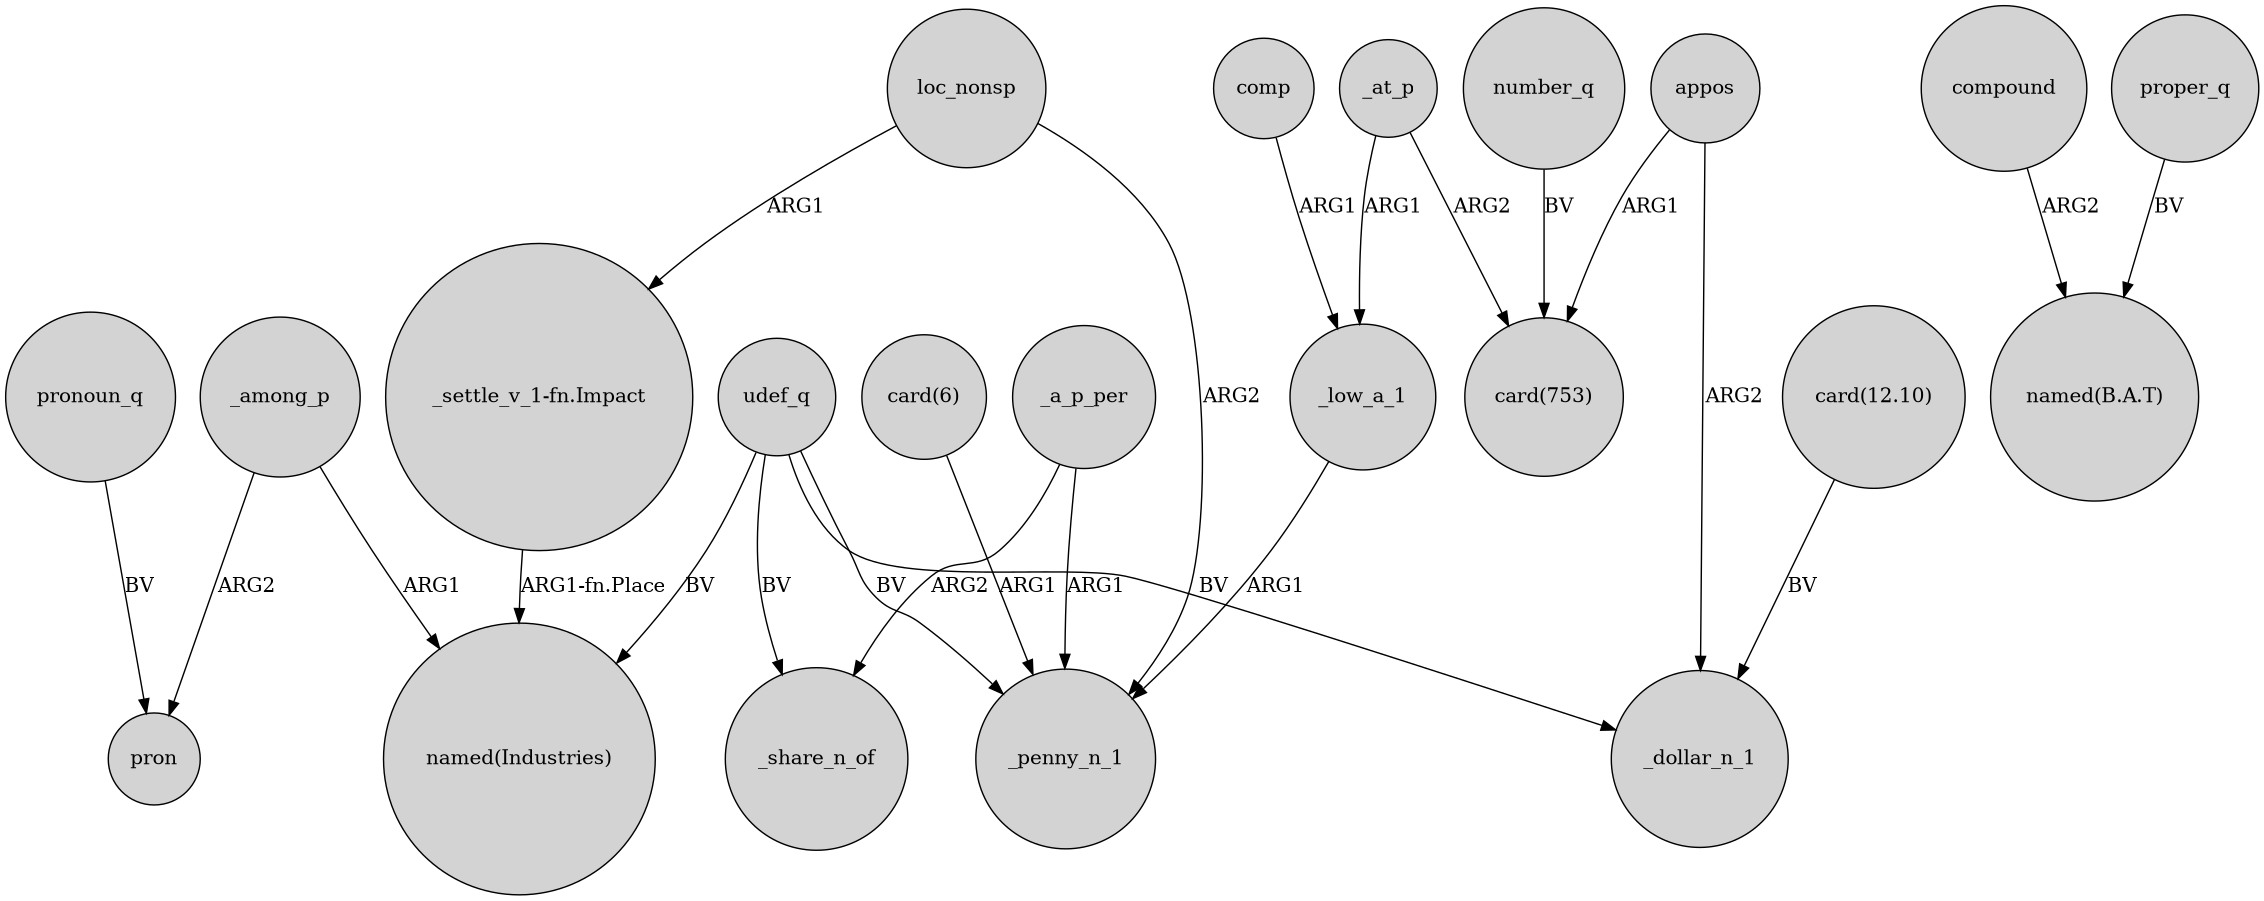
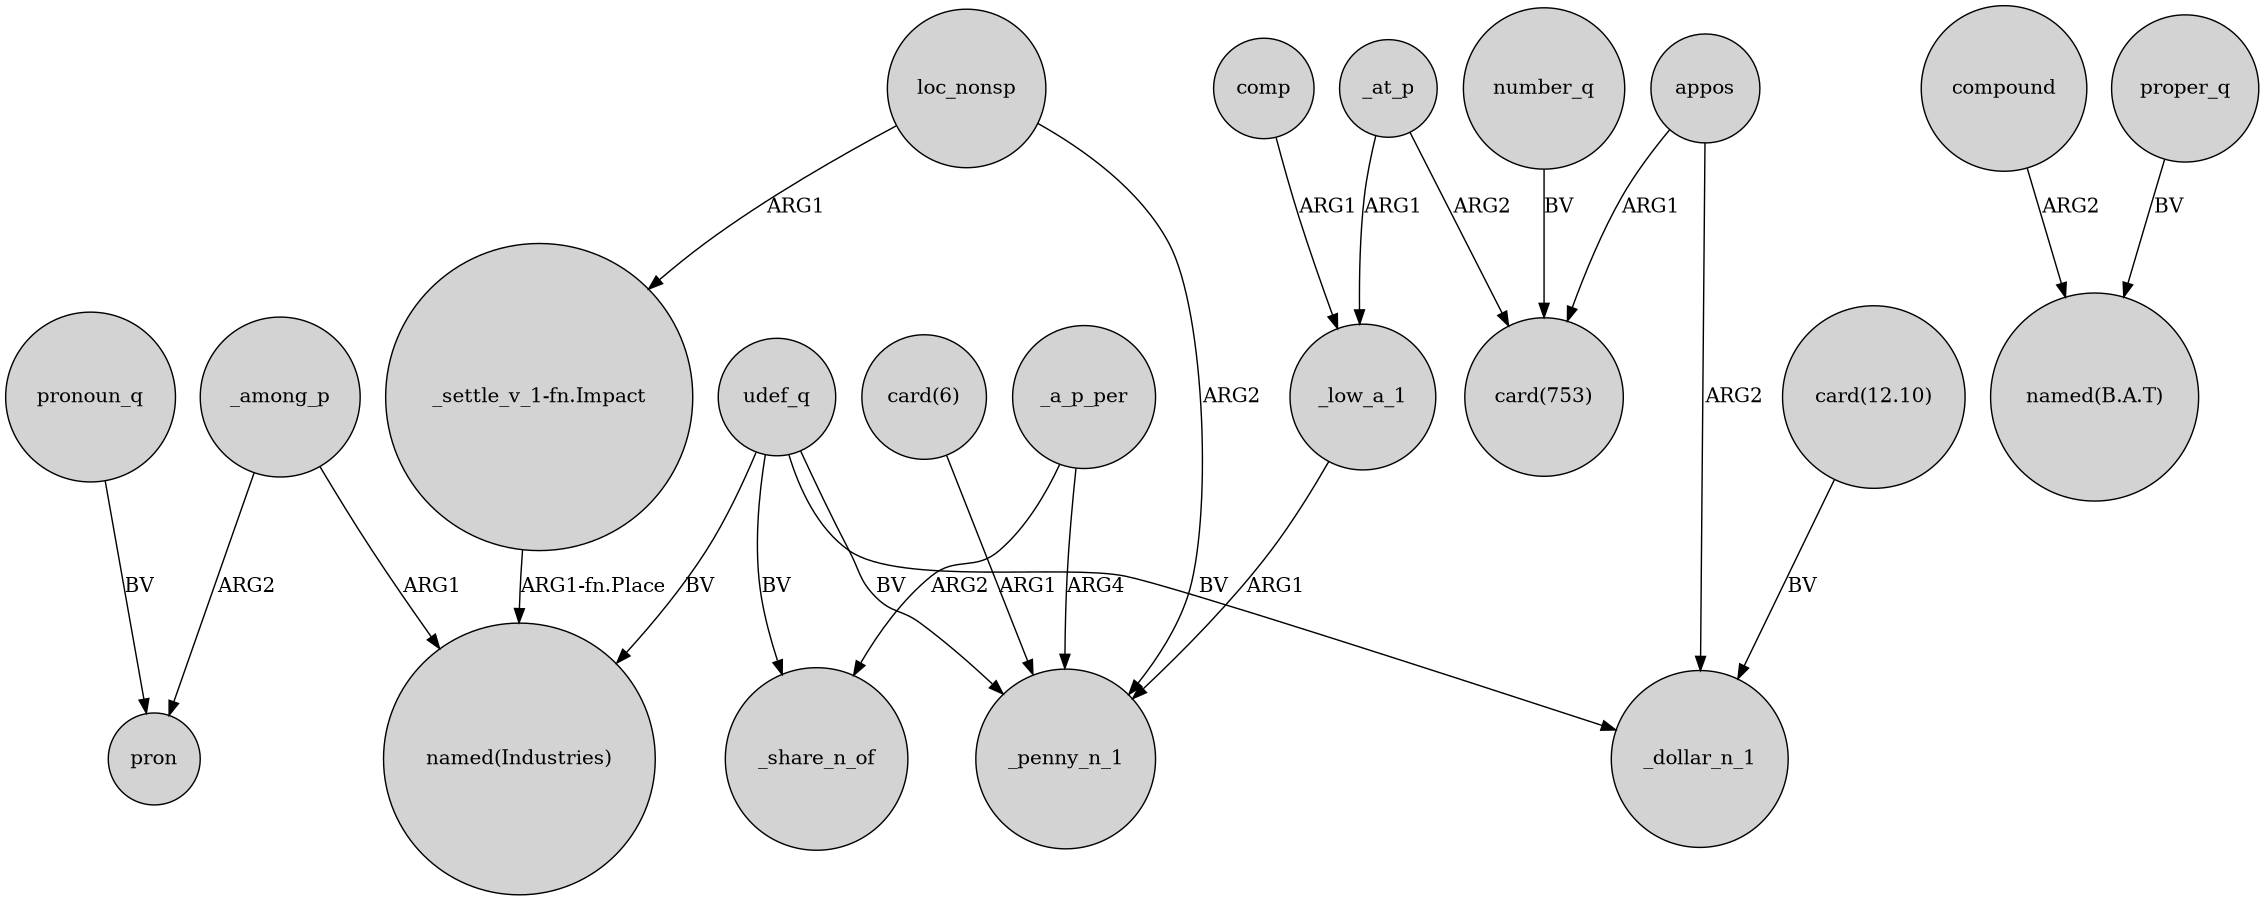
edge "_a_p_per" -> "_penny_n_1": label "ARG1" -> "ARG4"
